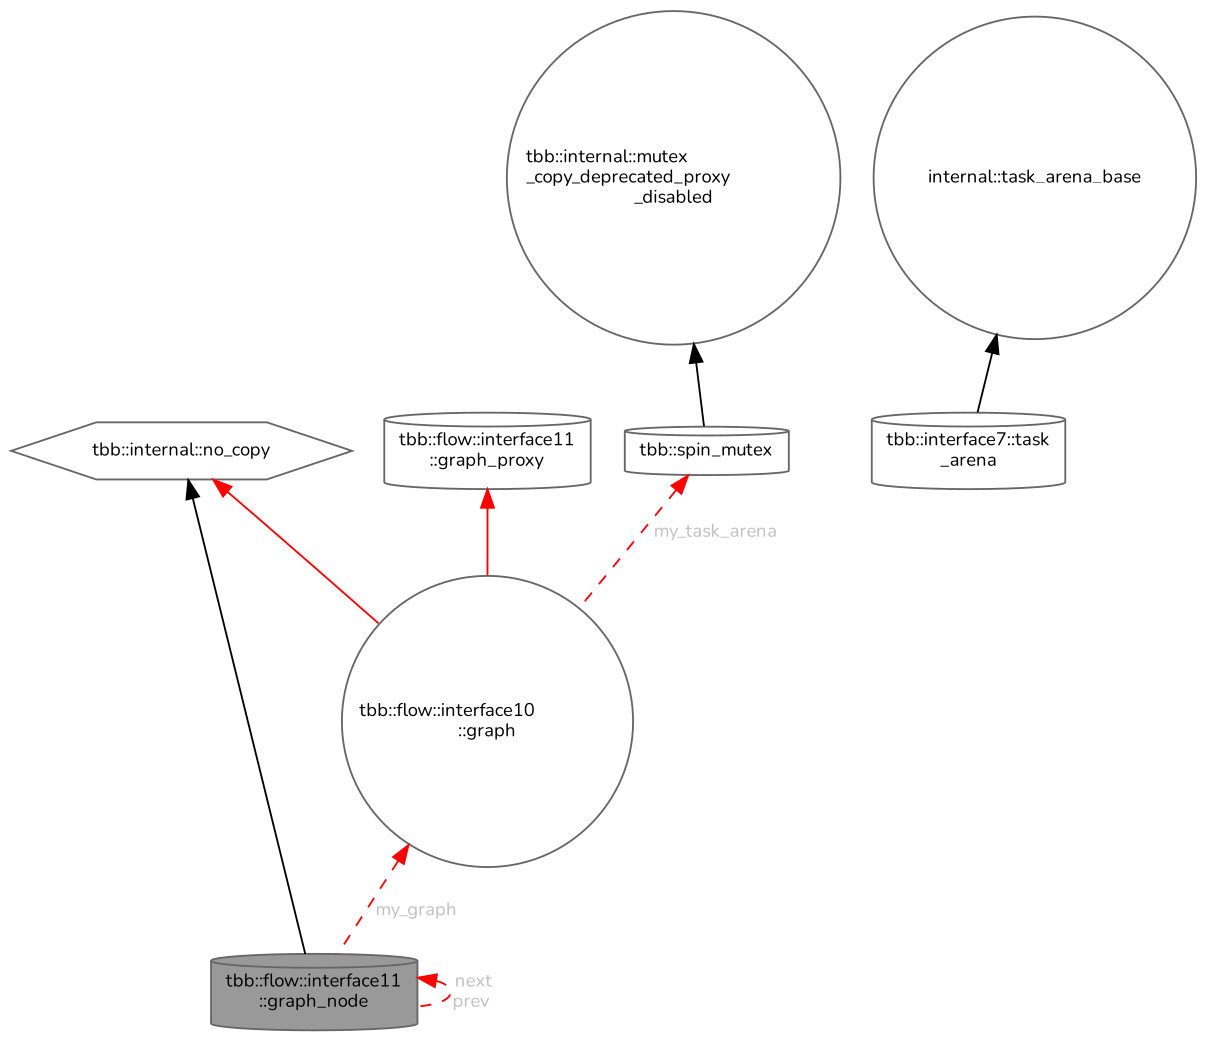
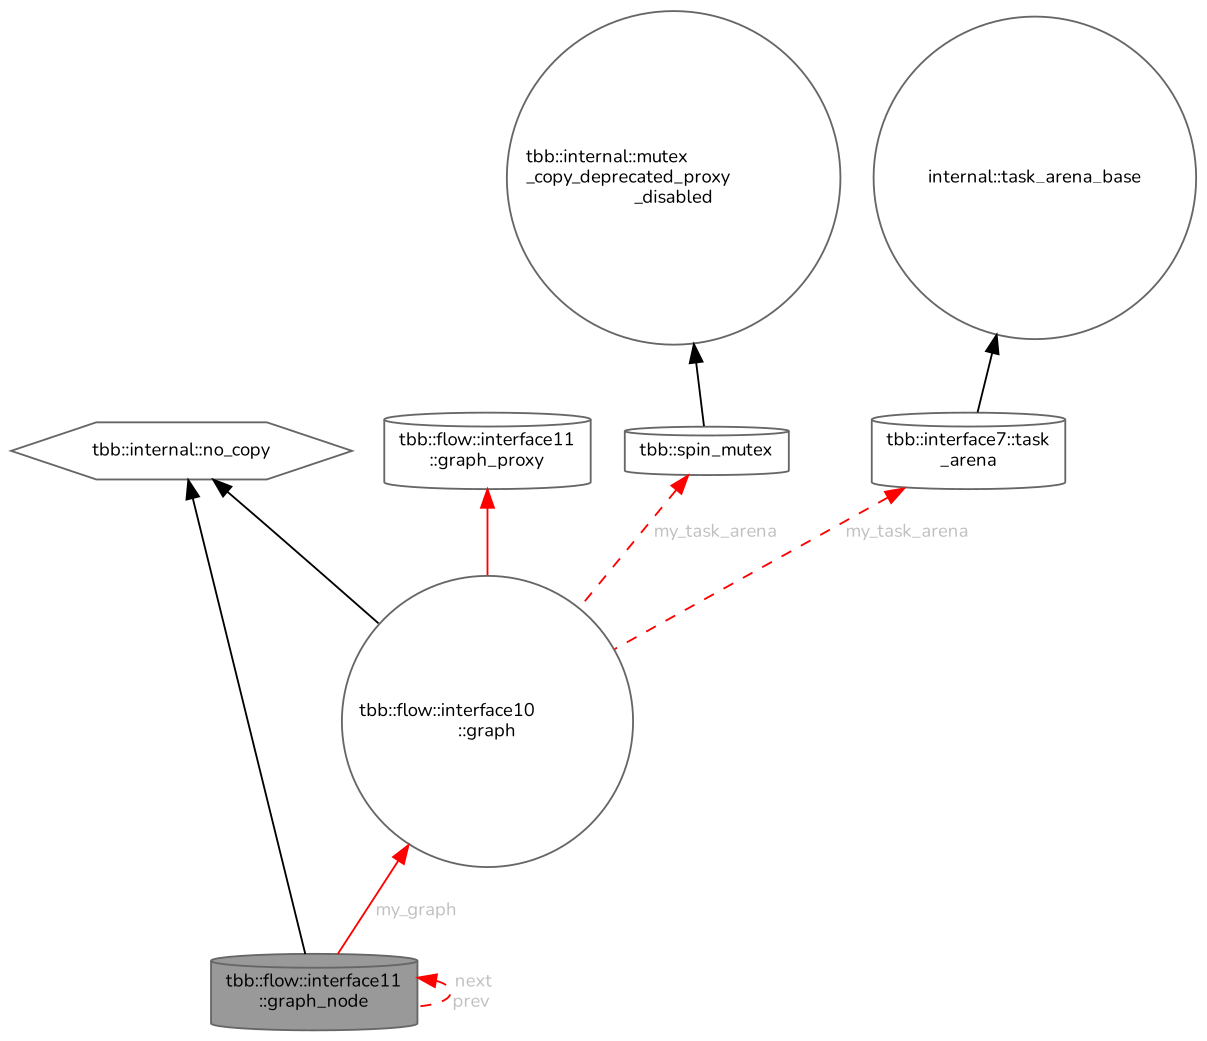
edge "tbb::flow::interface10 ::graph" -> "tbb::internal::no_copy": color red -> black
edge "tbb::flow::interface10 ::graph" -> "tbb::interface7::task _arena": added, label "my_task_arena"
edge "tbb::flow::interface11 ::graph_node" -> "tbb::flow::interface10 ::graph": style dashed -> solid
